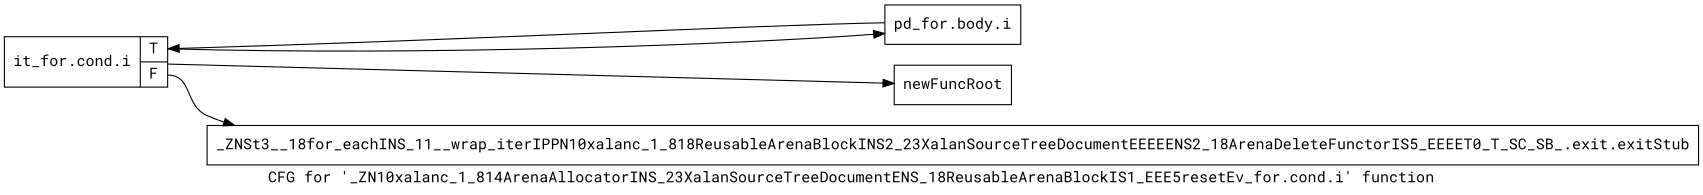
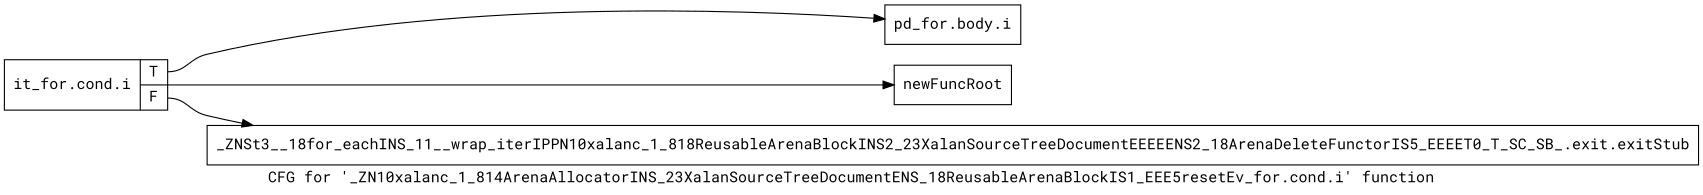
edge "pd_for.body.i" -> "it_for.cond.i": removed
